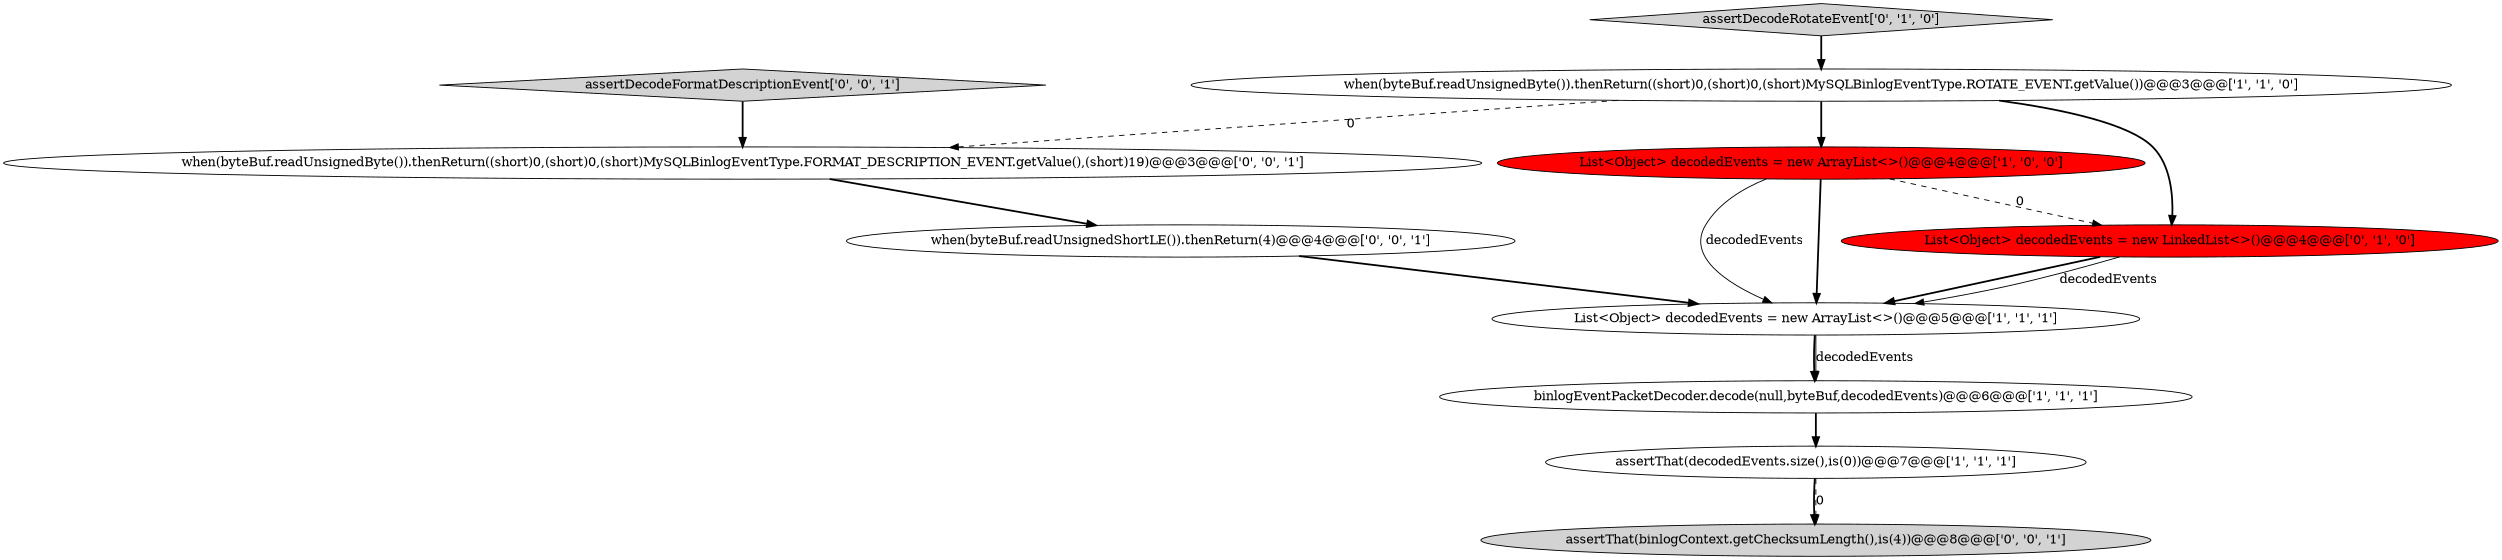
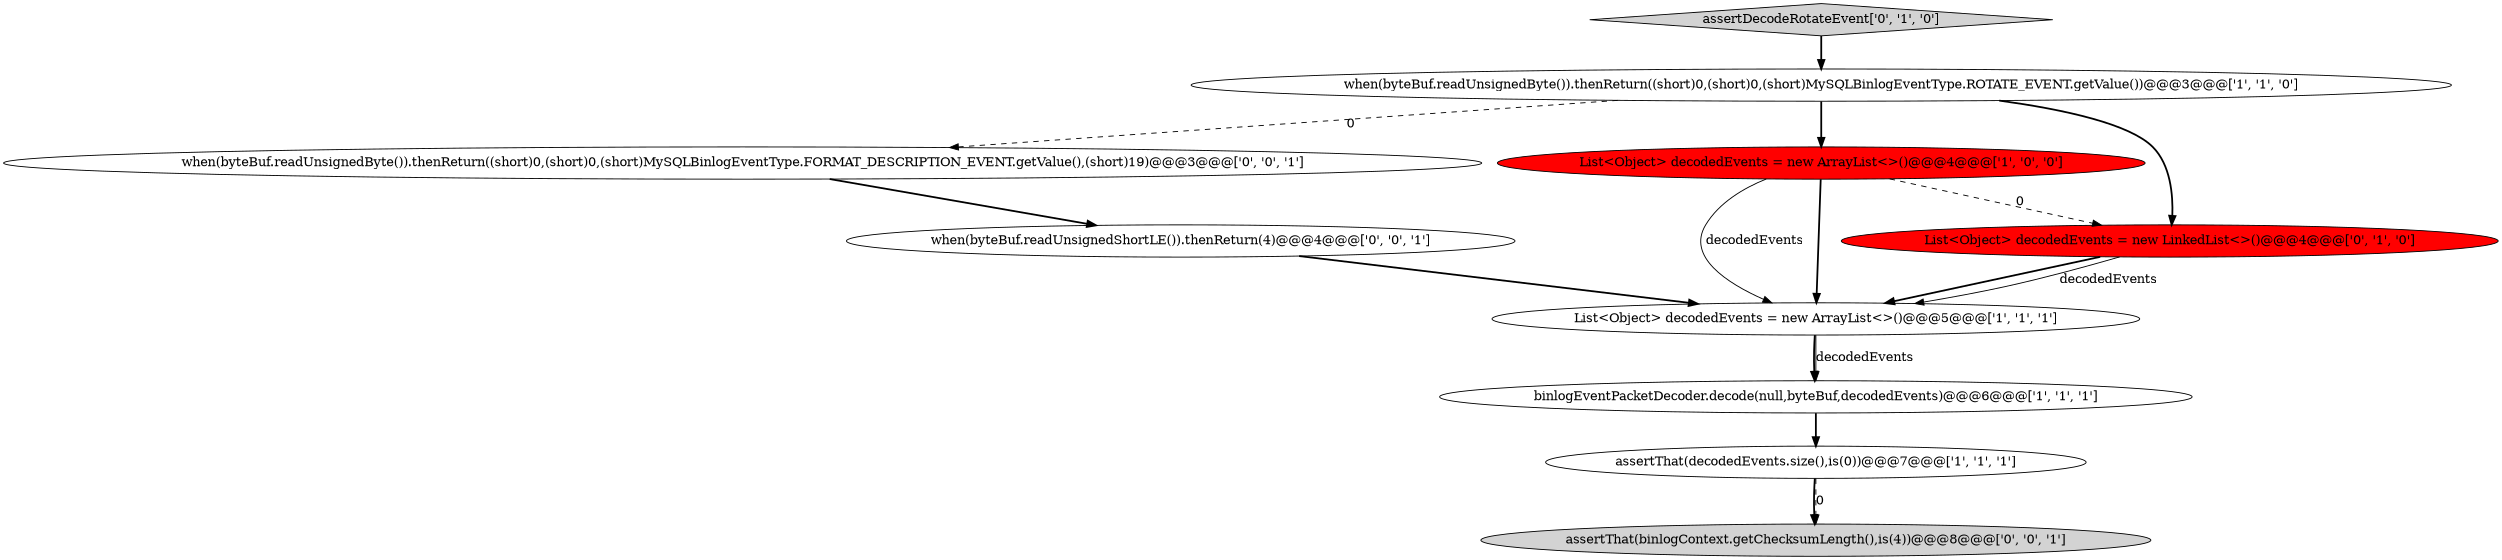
node "assertDecodeFormatDescriptionEvent['0', '0', '1']": removed
